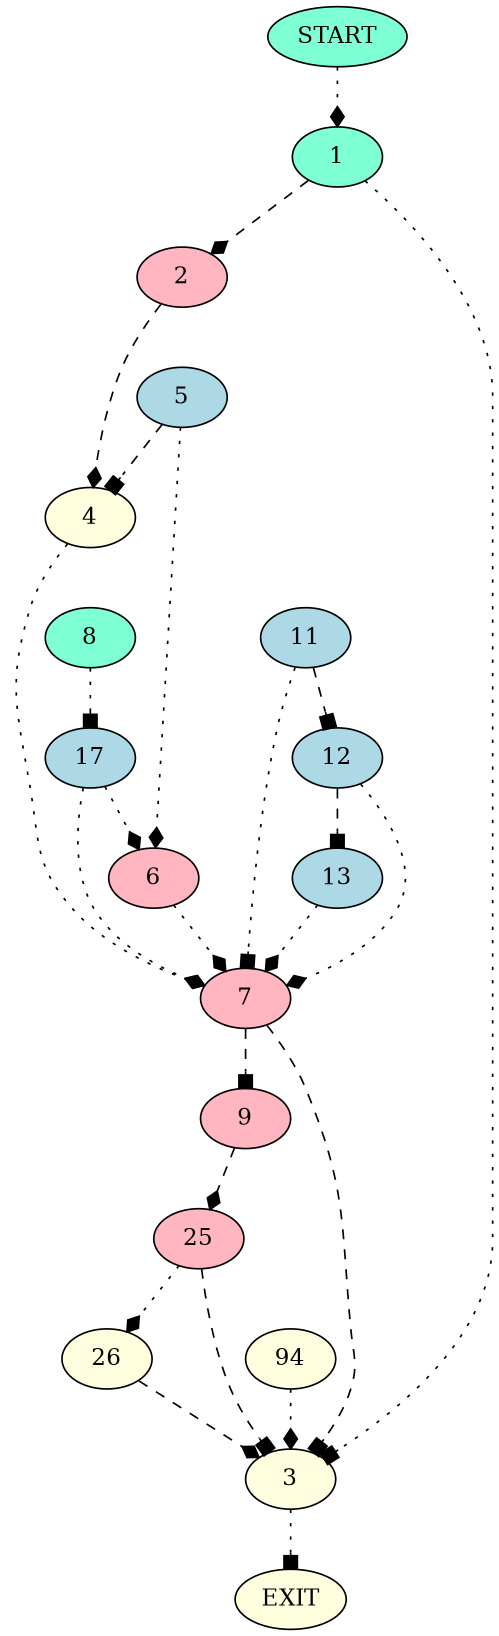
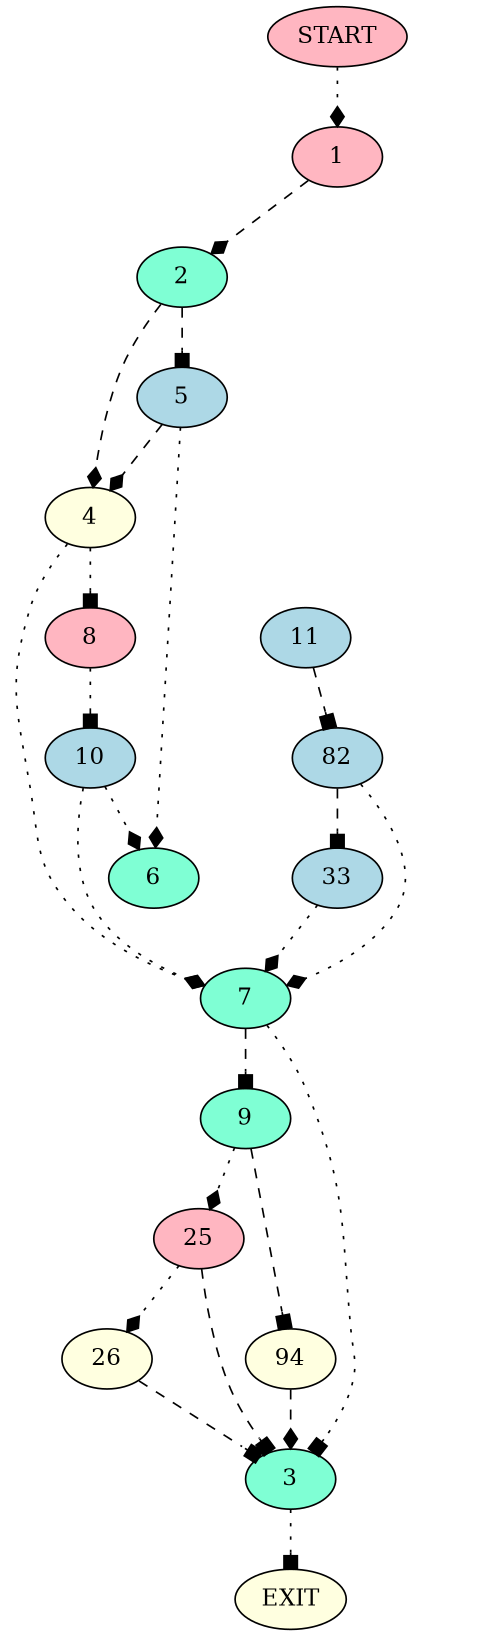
node "START": fillcolor aquamarine -> lightpink
node "1": fillcolor aquamarine -> lightpink
node "2": fillcolor lightpink -> aquamarine
edge "2" -> "5": added
edge "5" -> "4": arrowhead box -> diamond
edge "4" -> "8": added
node "8": fillcolor aquamarine -> lightpink
node "17": label "17" -> "10"
node "12": label "12" -> "82"
edge "11" -> "7": removed
edge "1" -> "3": removed
node "6": fillcolor lightpink -> aquamarine
node "13": label "13" -> "33"
edge "6" -> "7": removed
node "7": fillcolor lightpink -> aquamarine
node "9": fillcolor lightpink -> aquamarine
edge "9" -> "25": style dashed -> dotted
edge "7" -> "3": style dashed -> dotted
edge "9" -> "94": added
edge "94" -> "3": style dotted -> dashed
edge "26" -> "3": arrowhead diamond -> box
node "3": fillcolor lightyellow -> aquamarine
